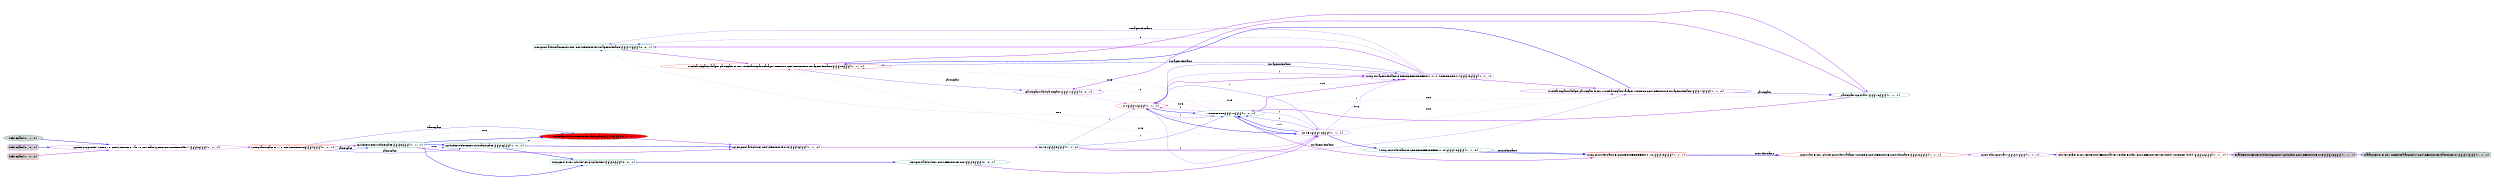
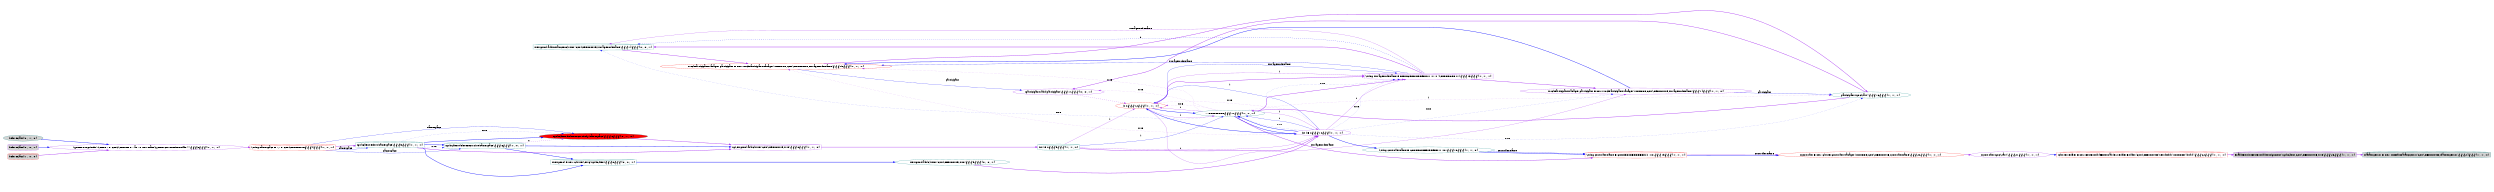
edge "i < NUM_NODE@@@11@@@['1', '1', '1']" -> "_participants.add(participant)@@@17@@@['0', '0', '1']": label "0" -> "true"
edge "i < NUM_NODE@@@11@@@['1', '1', '1']" -> "participant.syncStart()@@@16@@@['1', '1', '1']": label "true" -> "i"
edge "int i = 0@@@10@@@['1', '1', '1']" -> "participant.syncStart()@@@16@@@['1', '1', '1']": added, label "true"
